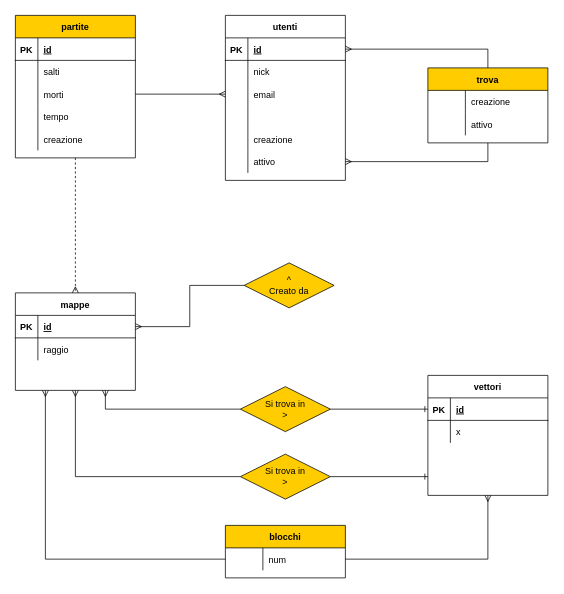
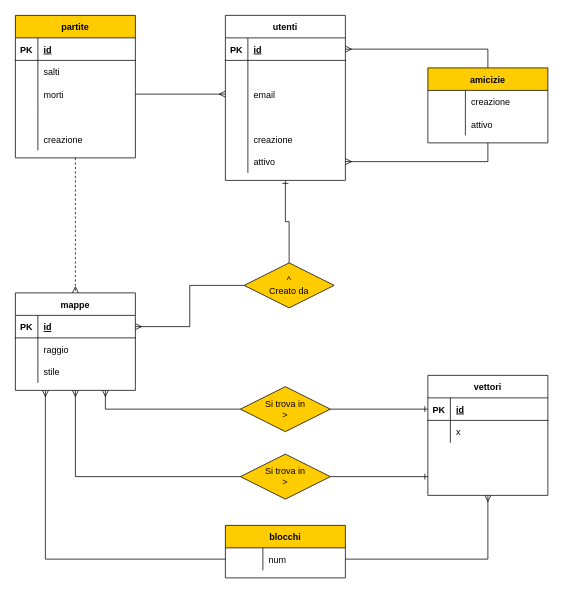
node "nick": removed
node "trova": label "trova" -> "amicizie"
node "tempo": removed
edge "^ Creato da" -> "utenti": added
node "stile": added
